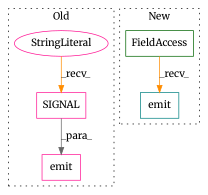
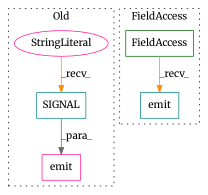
cluster "New": label "New" -> "FieldAccess"
node "SIGNAL": color deeppink -> teal
